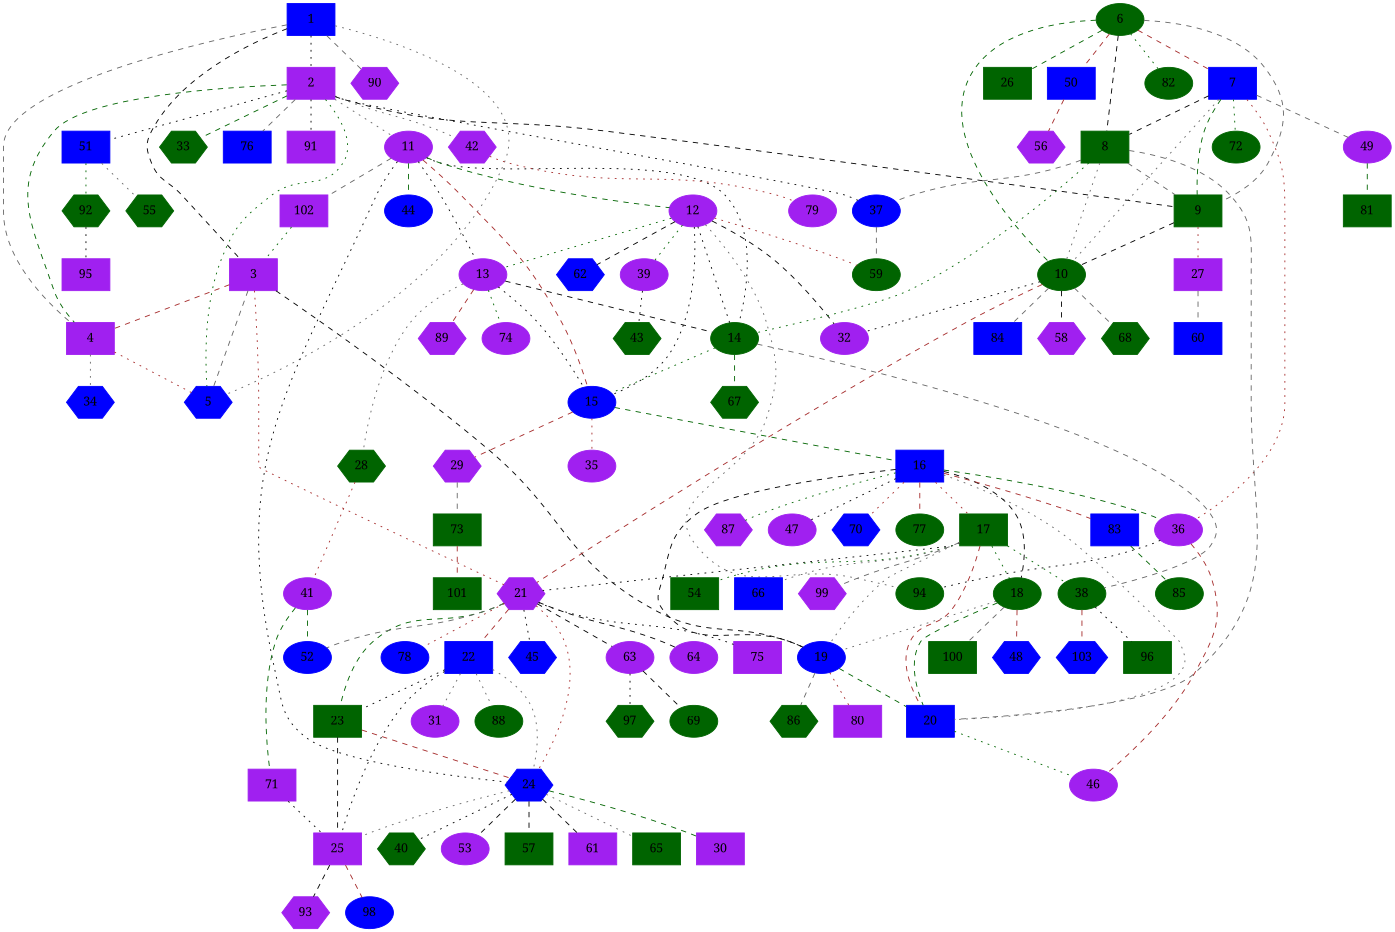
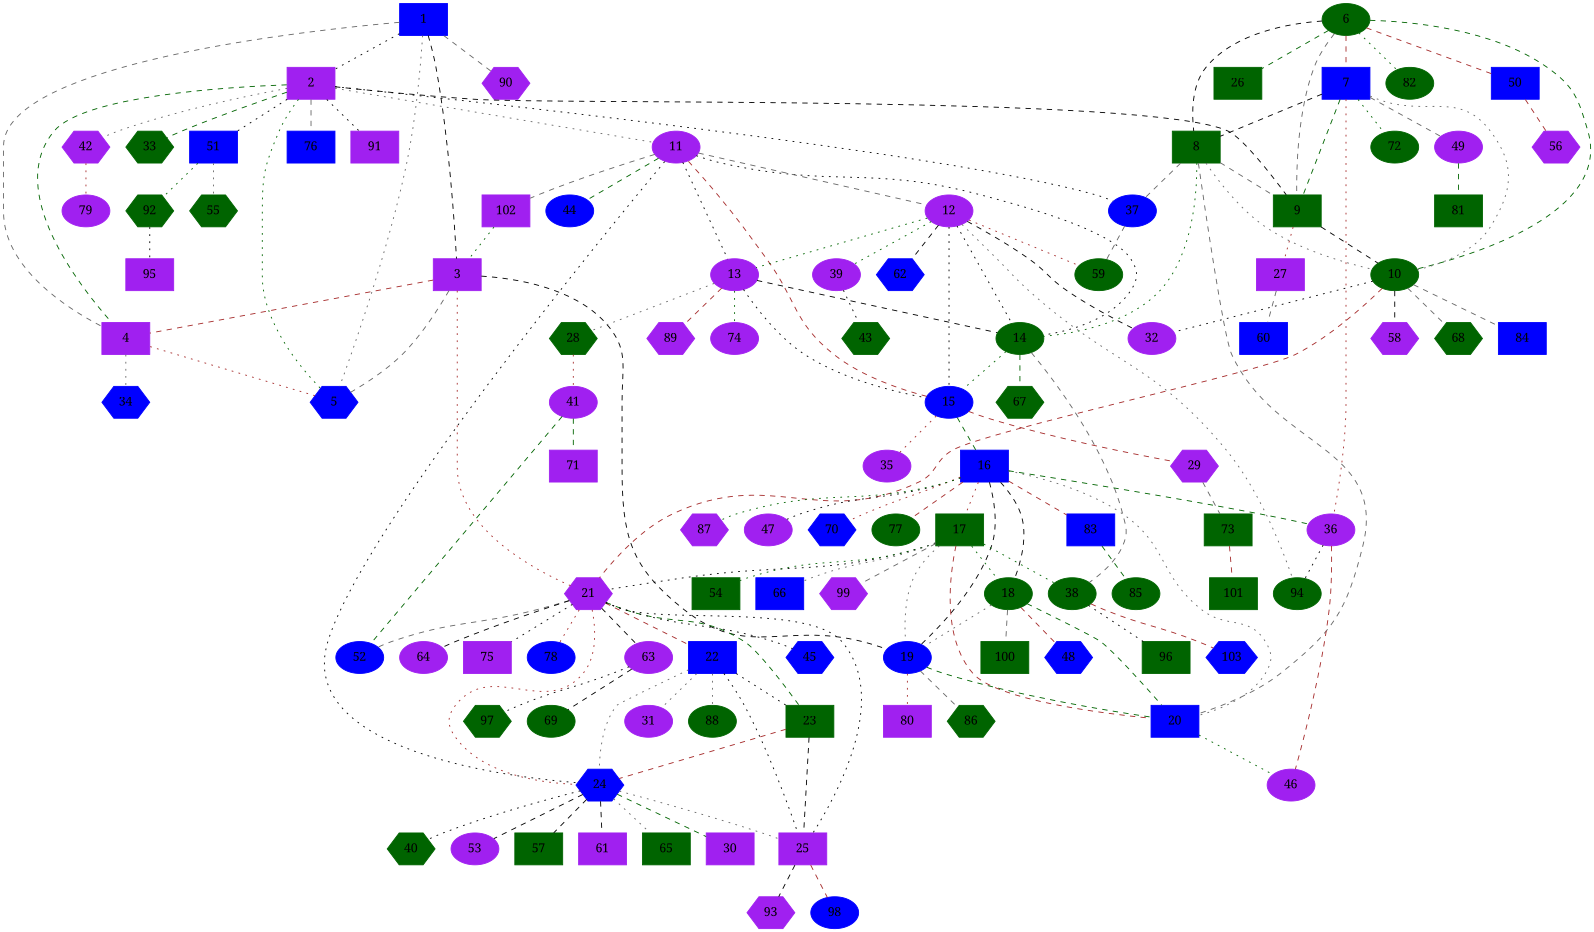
edge "11" -- "12": color darkgreen -> gray40
edge "71" -- "25": now "21" -- "25"
